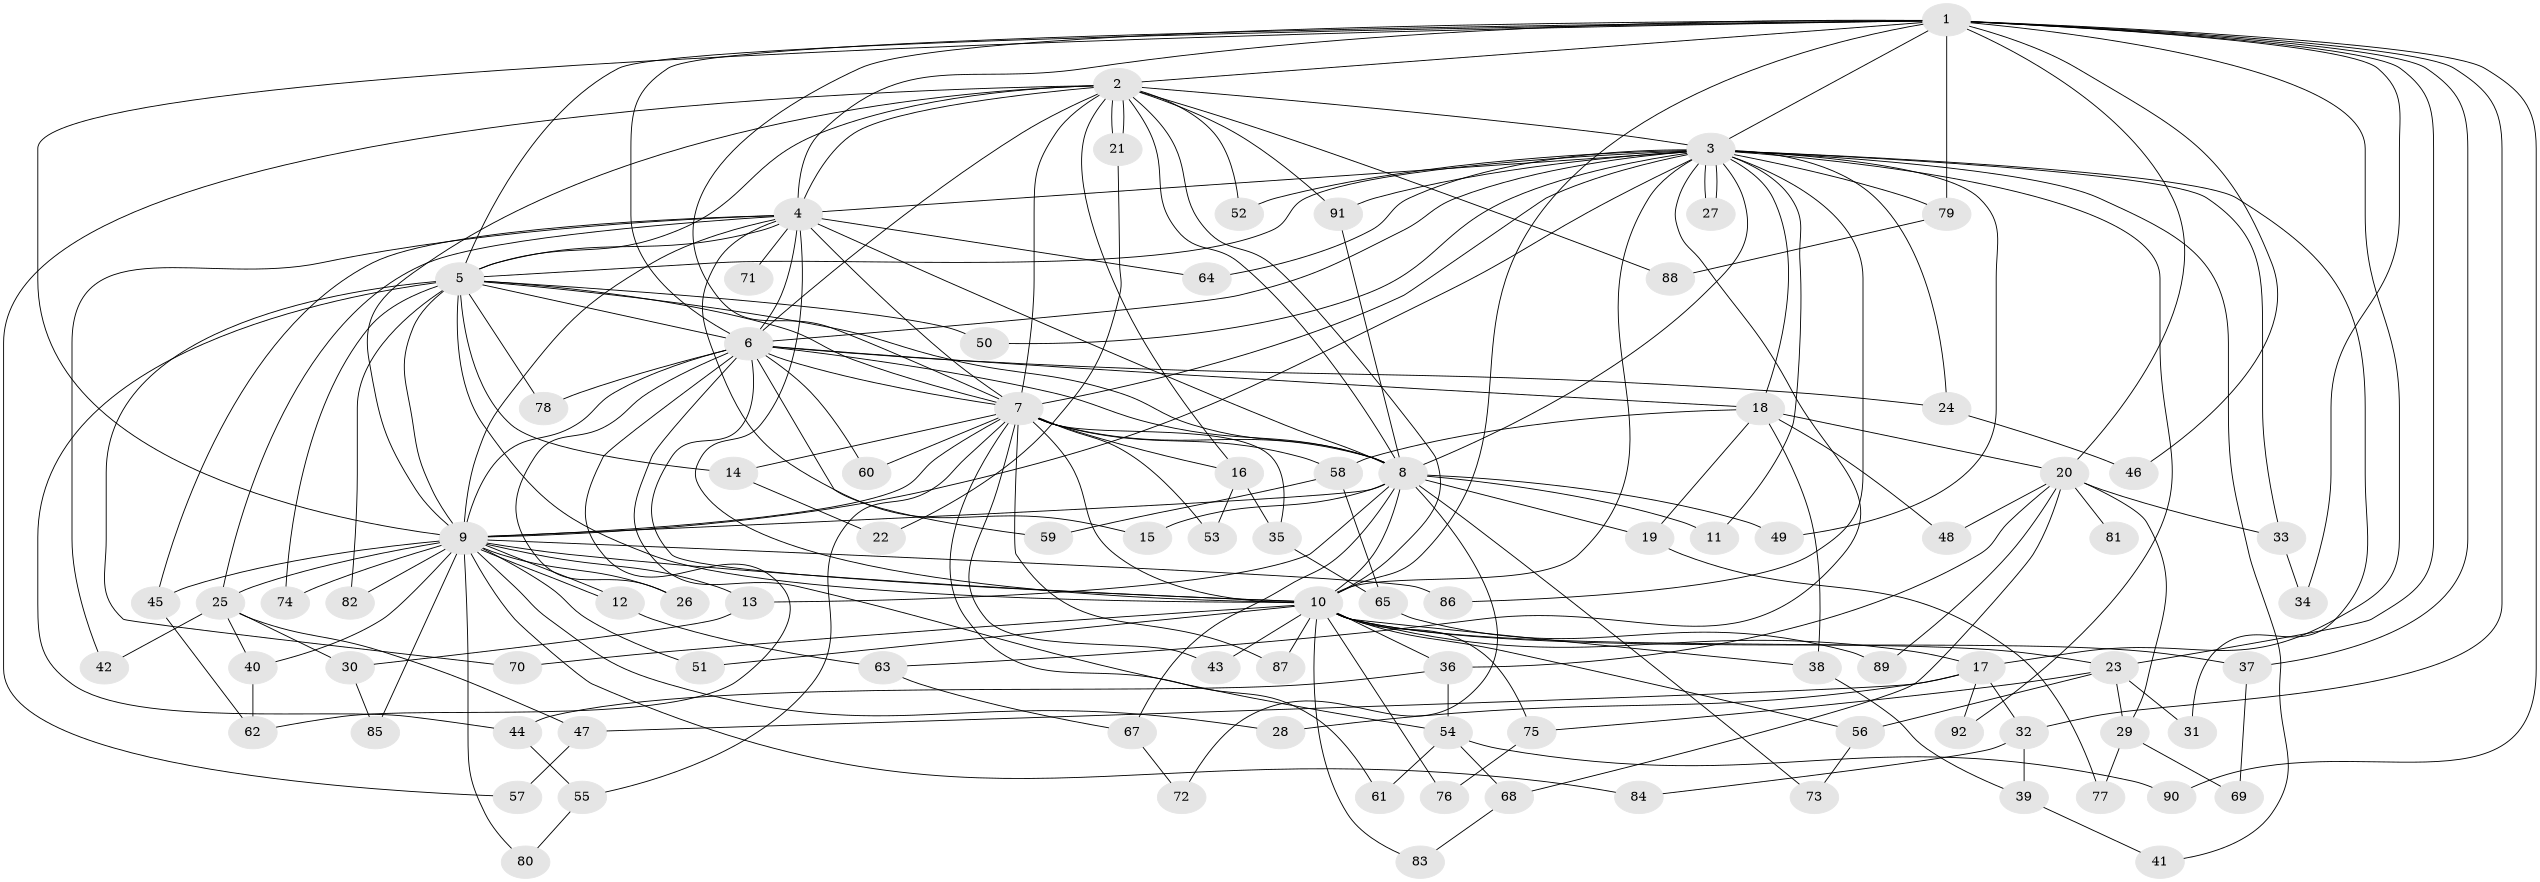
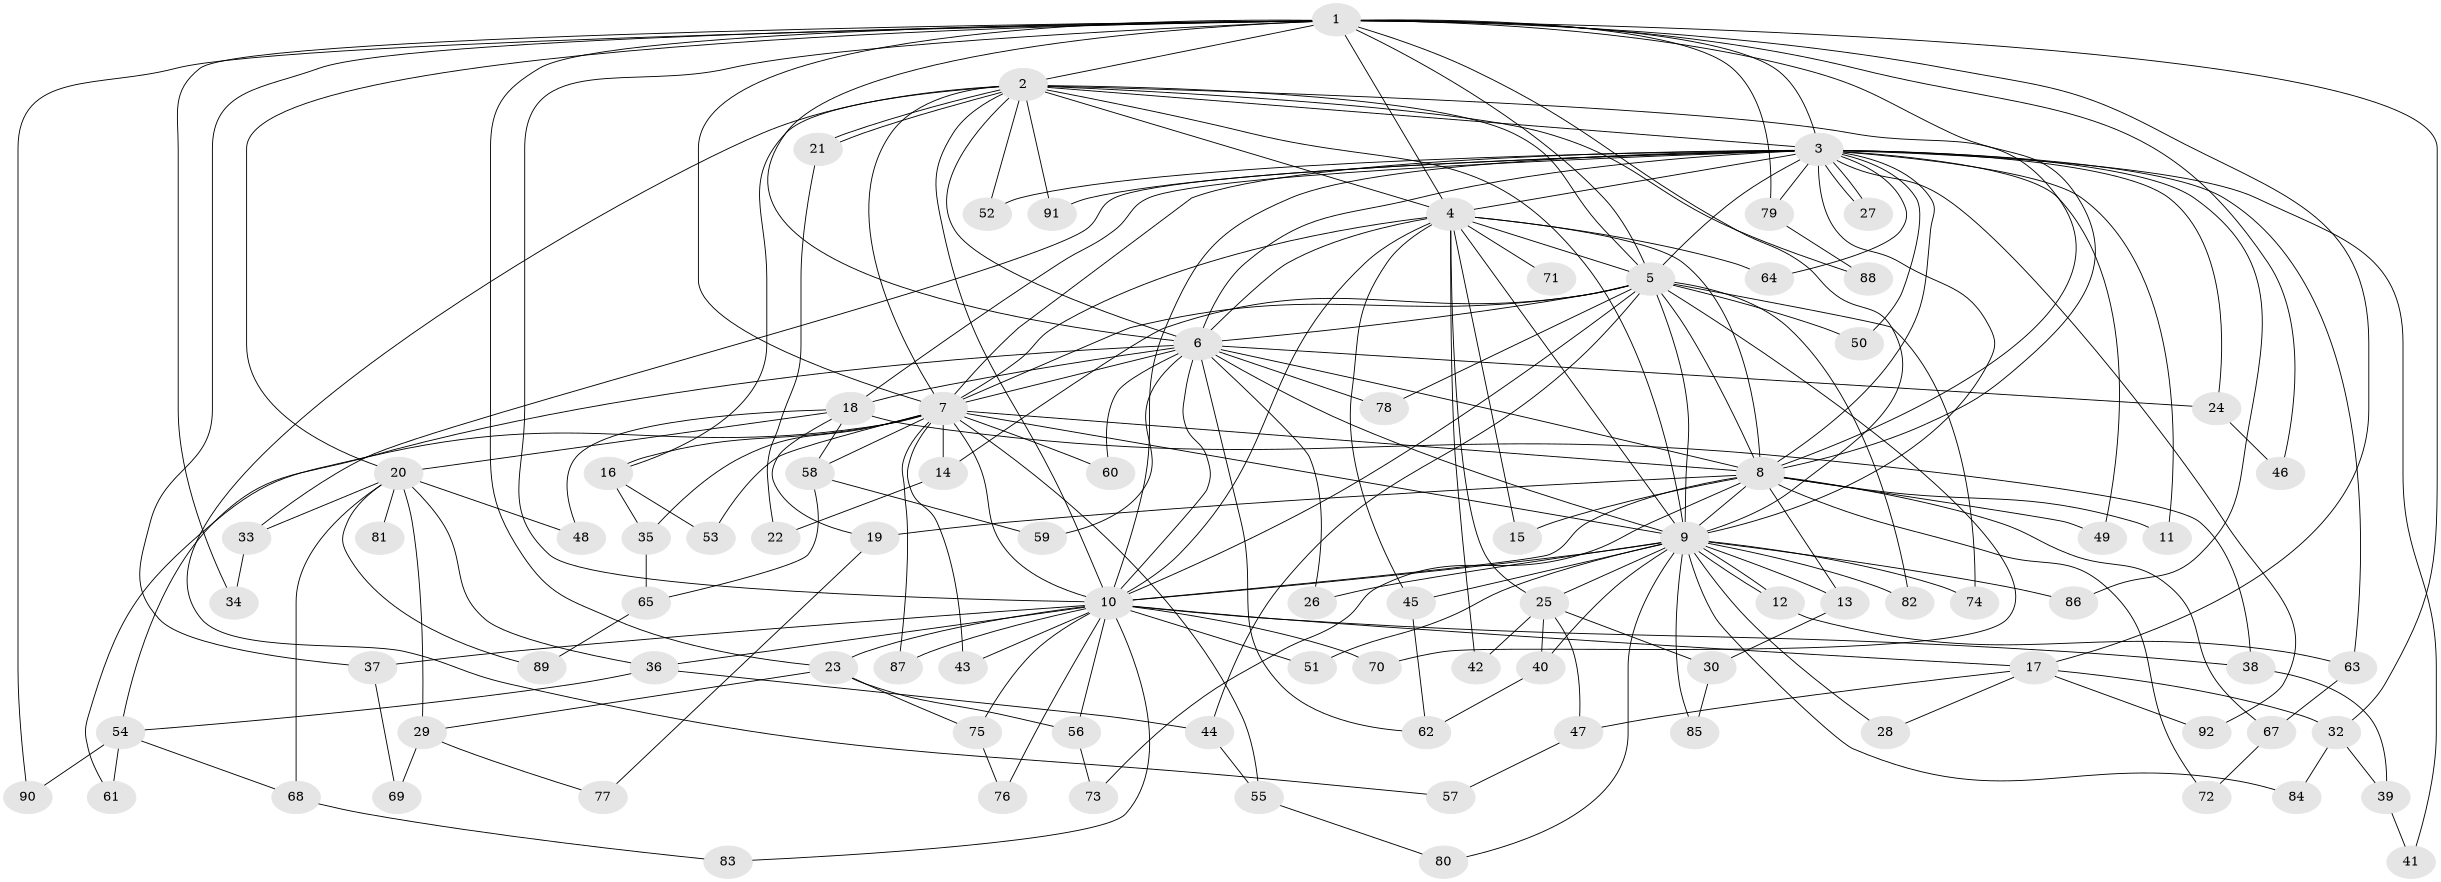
edge "91" -- "8": now "1" -- "8"
node "31": removed
